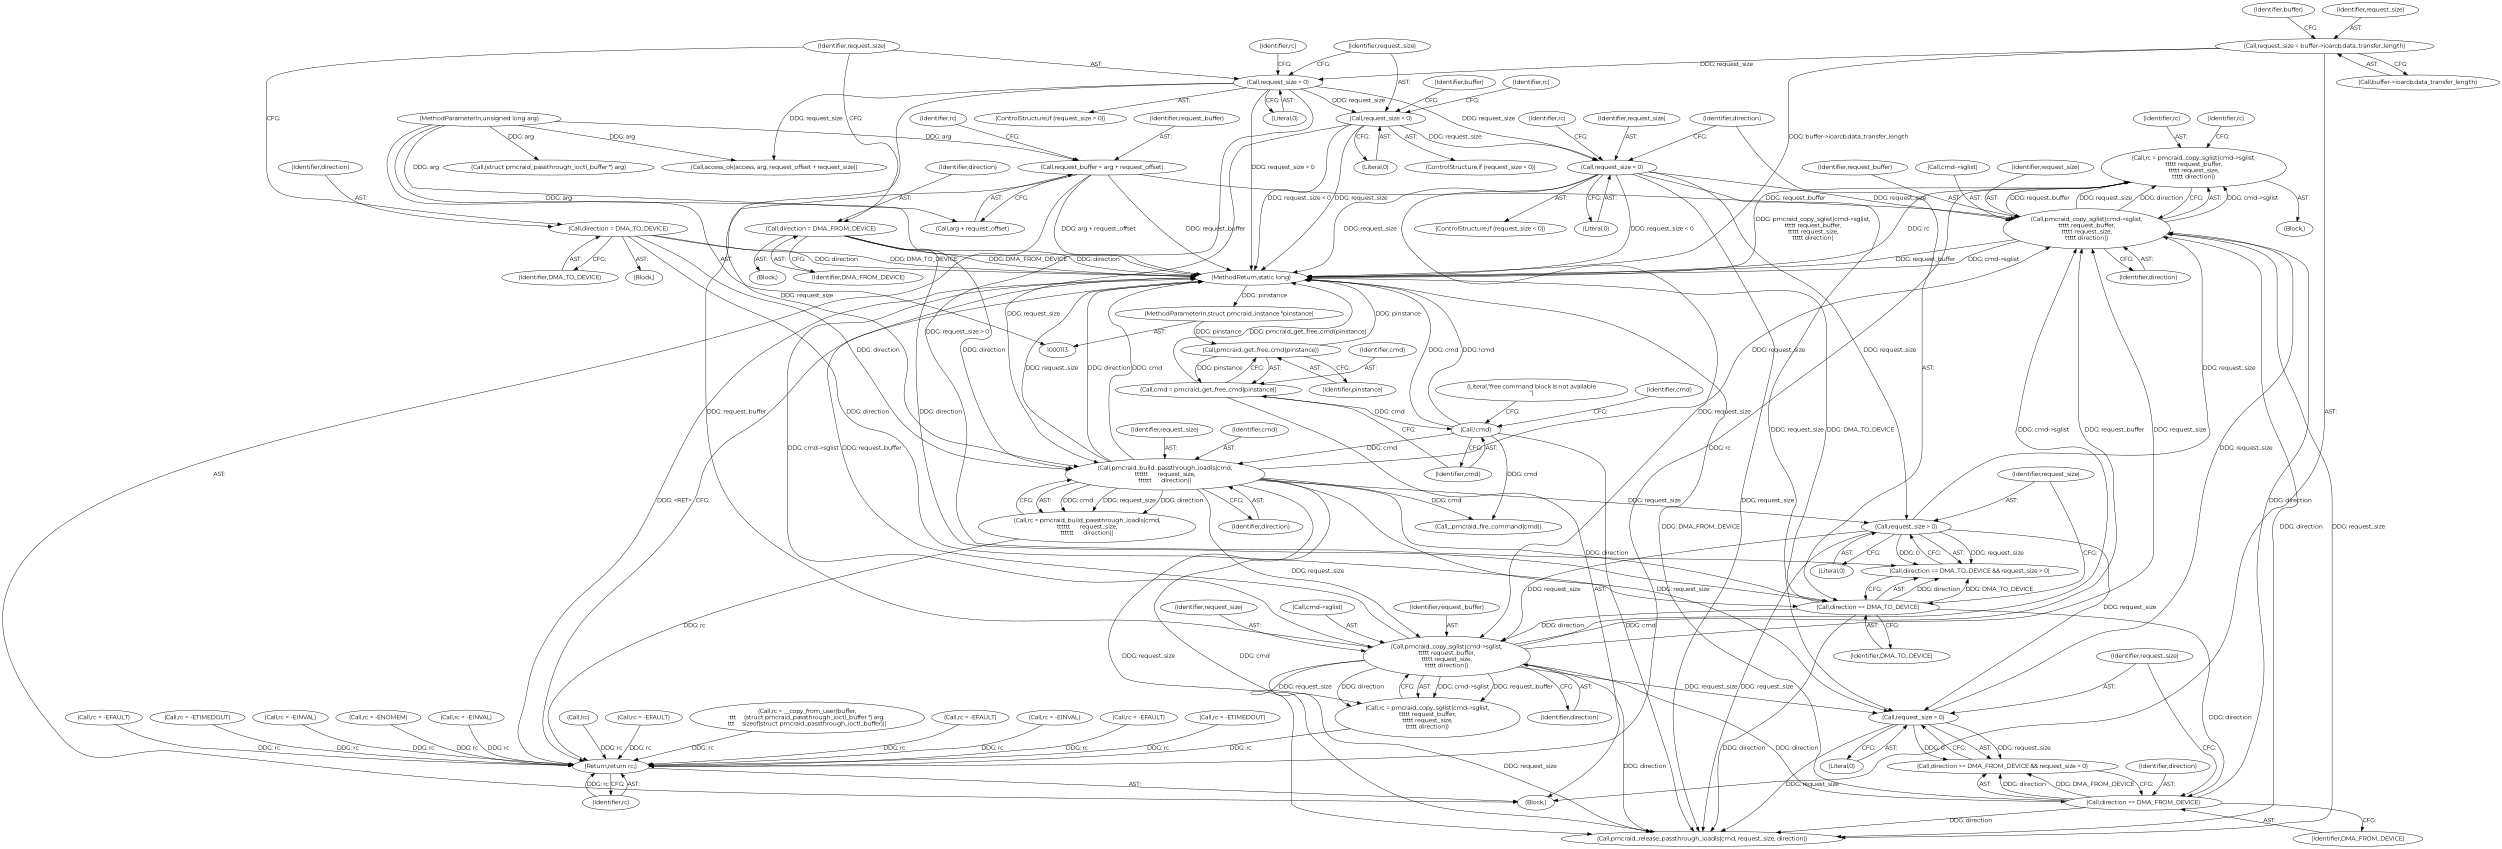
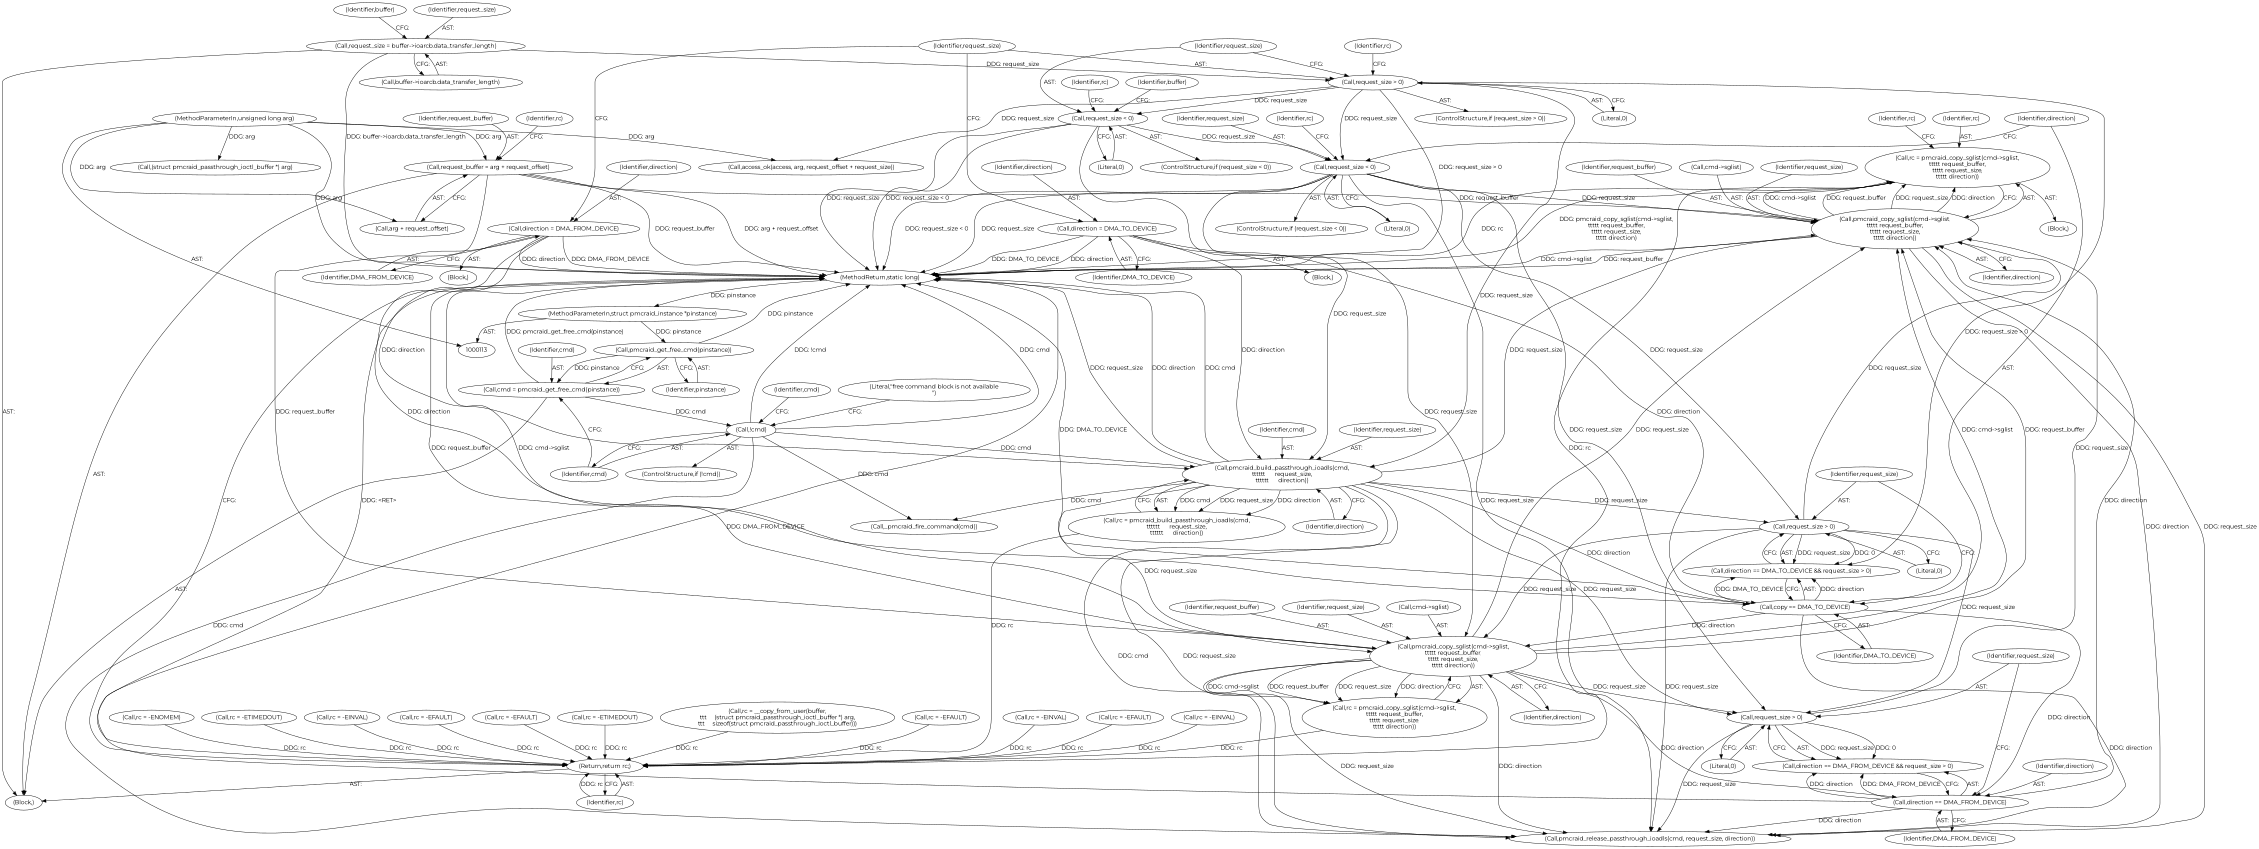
node "(ControlStructure,if (!cmd))": added
node "(Call,direction == DMA_TO_DEVICE)": label "(Call,direction == DMA_TO_DEVICE)" -> "(Call,copy == DMA_TO_DEVICE)"
node "(Call,!rc)": removed
